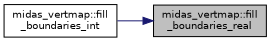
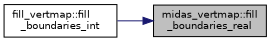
node "midas_vertmap::fill _boundaries_int": label "midas_vertmap::fill _boundaries_int" -> "fill_vertmap::fill _boundaries_int"
